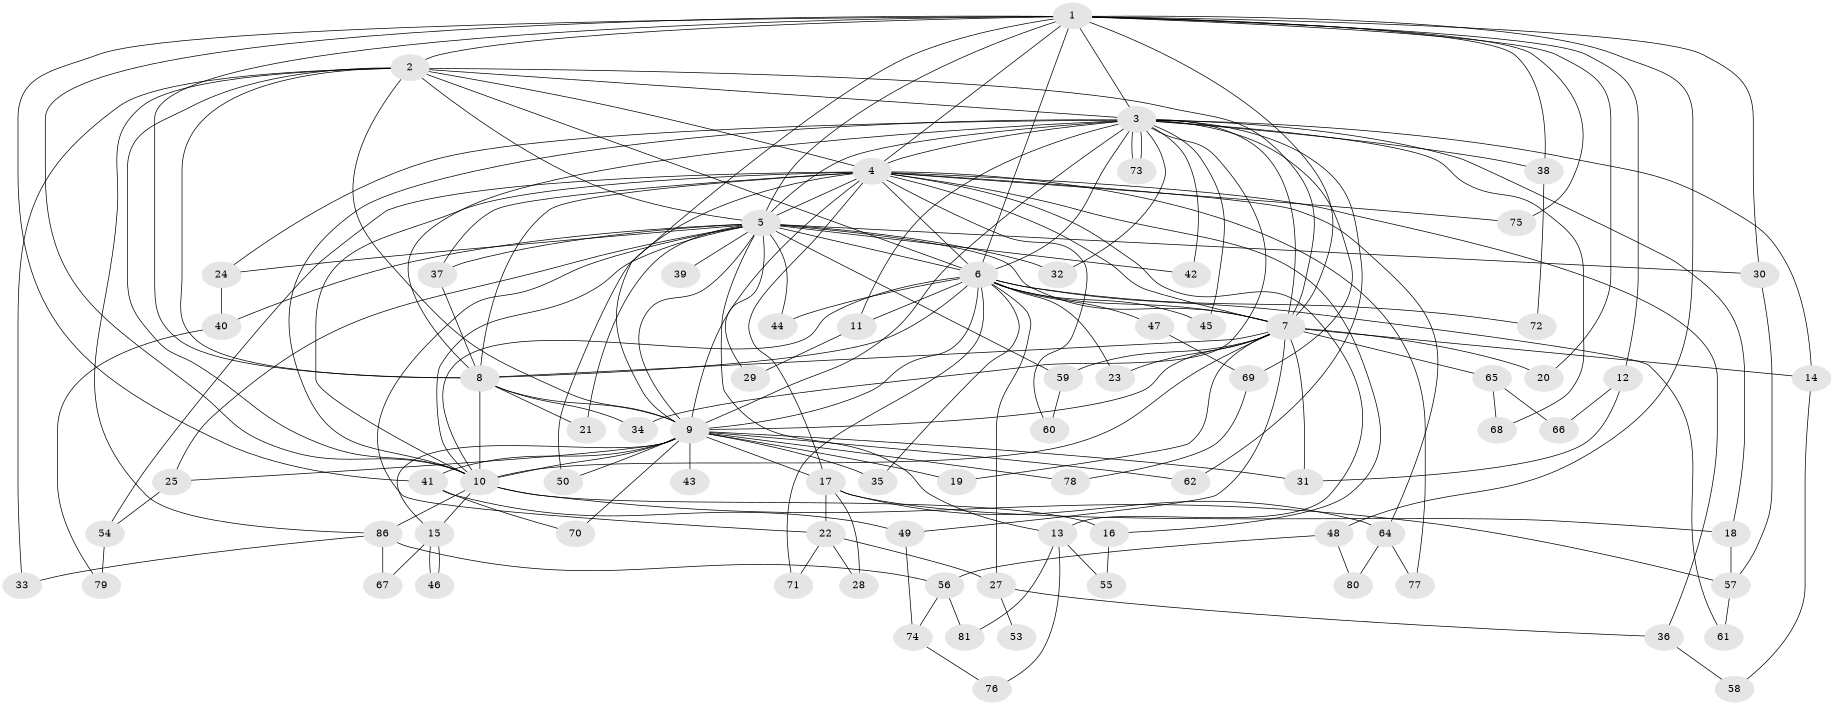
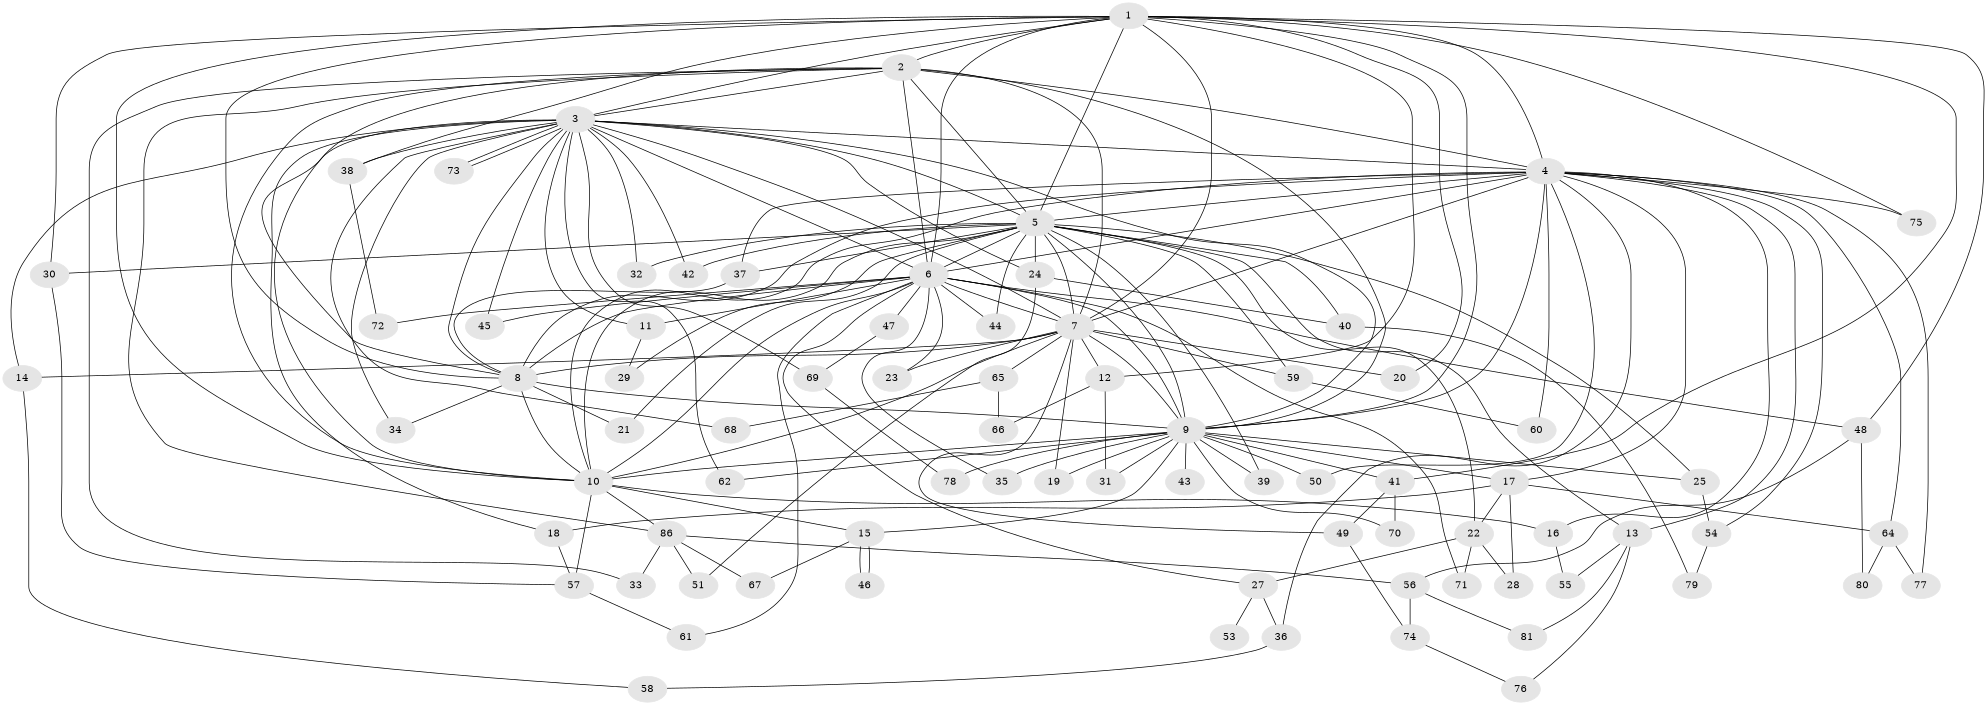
edge "6" -- "48": added
edge "7" -- "31": now "7" -- "12"
edge "9" -- "39": added
node "51": added
